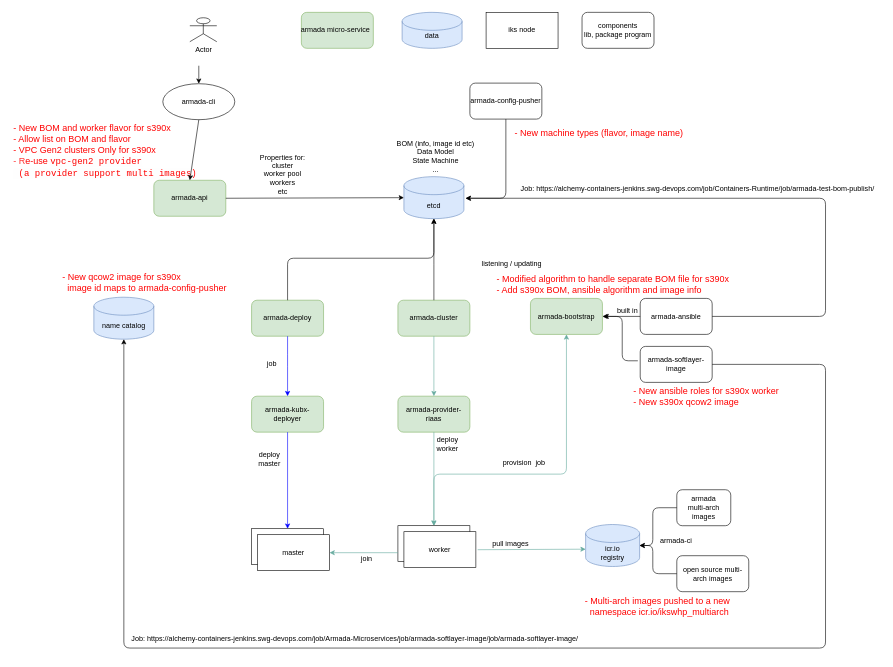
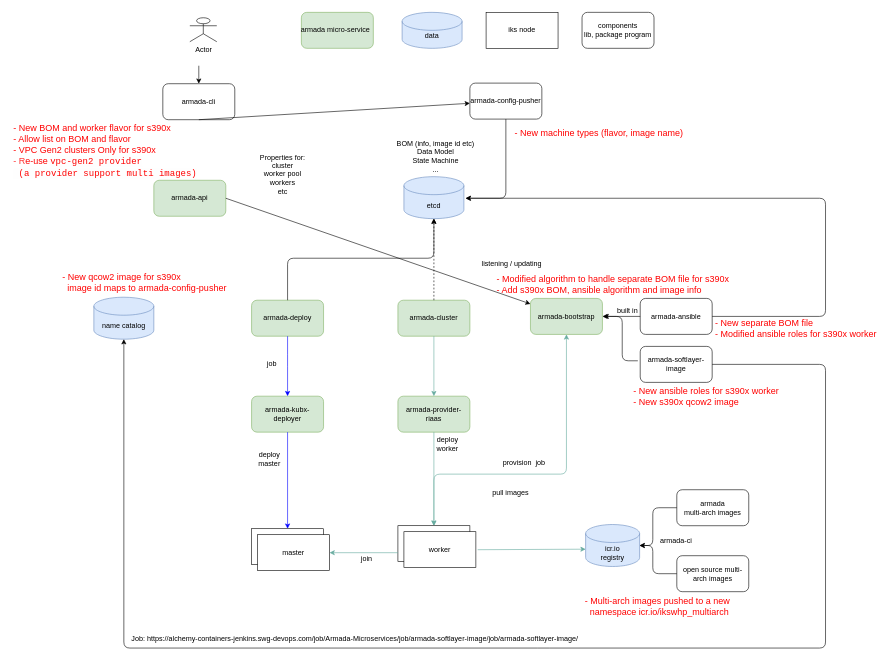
node "armada-cli": shape ellipse -> rounded rectangle
edge "armada-cli" -> "armada-api": now "armada-cli" -> "armada-config-pusher"
node "Job: https://alchemy-containers-jenkins.swg-devops.com/job/Containers-Runtime/job/armada-test-bom-publish/": removed
edge "armada-api" -> "etcd": now "armada-api" -> "armada-bootstrap"
edge "armada-cluster" -> "etcd": style solid -> dashed
node "- New separate BOM file - Modified ansible roles for s390x worker": added
node "armada multi-arch images": size 54x36 -> 72x36
node "pull images": moved (511, 544) -> (511, 493)
